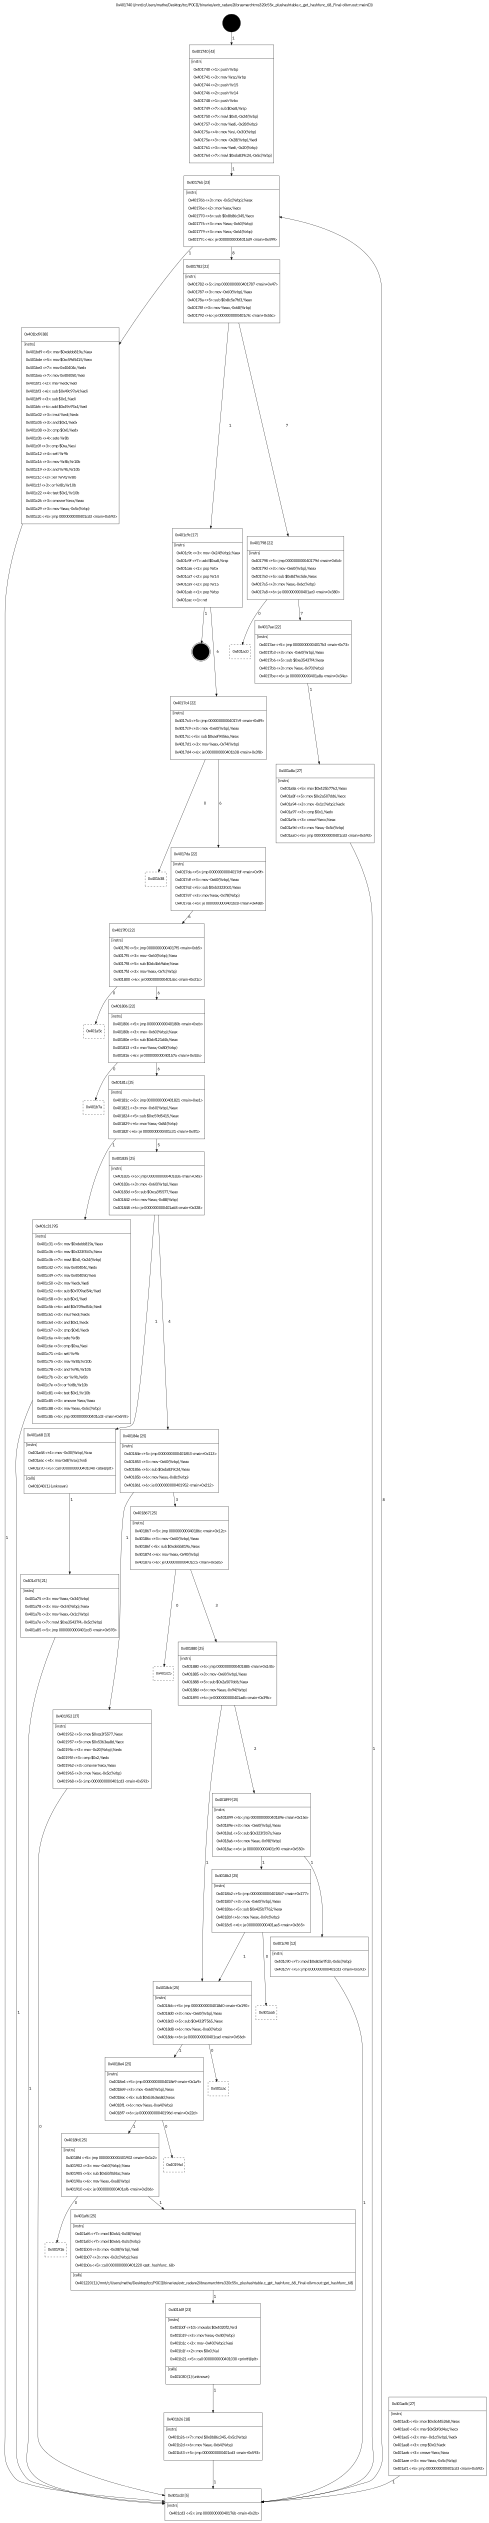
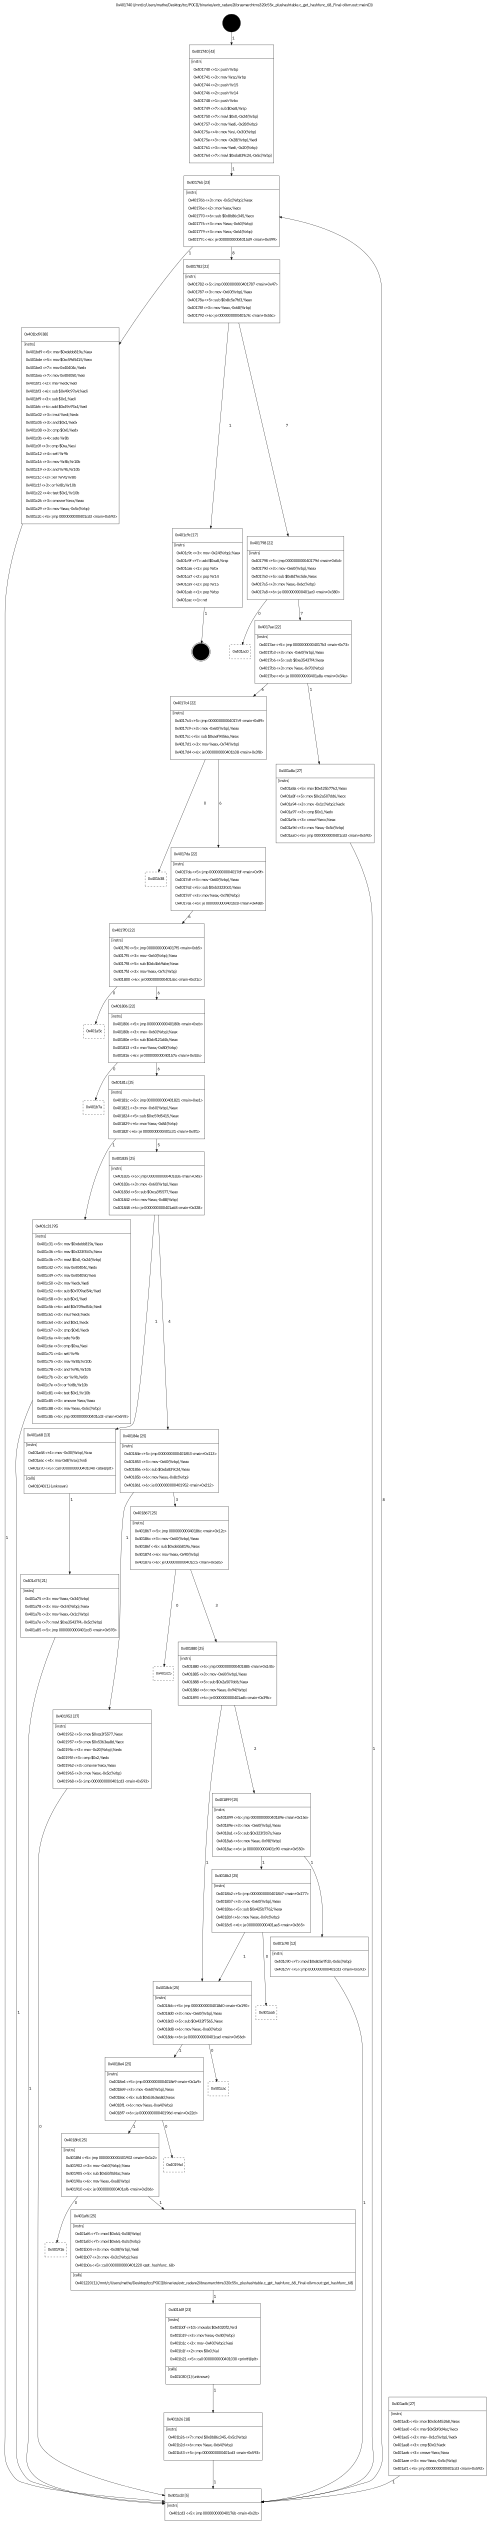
edge "0x401c9c [17]" -> "0x4017c4 [22]": now "0x4017ae [22]" -> "0x4017c4 [22]"
